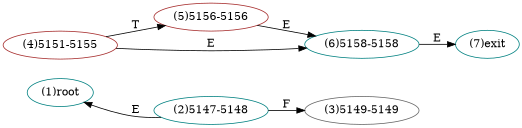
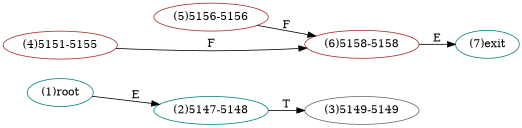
edge "(5)5156-5156" -> "(6)5158-5158": label "E" -> "F"
edge "(4)5151-5155" -> "(5)5156-5156": removed, label "T"
edge "(4)5151-5155" -> "(6)5158-5158": label "E" -> "F"
node "(6)5158-5158": color teal -> brown
edge "(2)5147-5148" -> "(3)5149-5149": label "F" -> "T"
edge "(2)5147-5148" -> "(1)root": reversed
